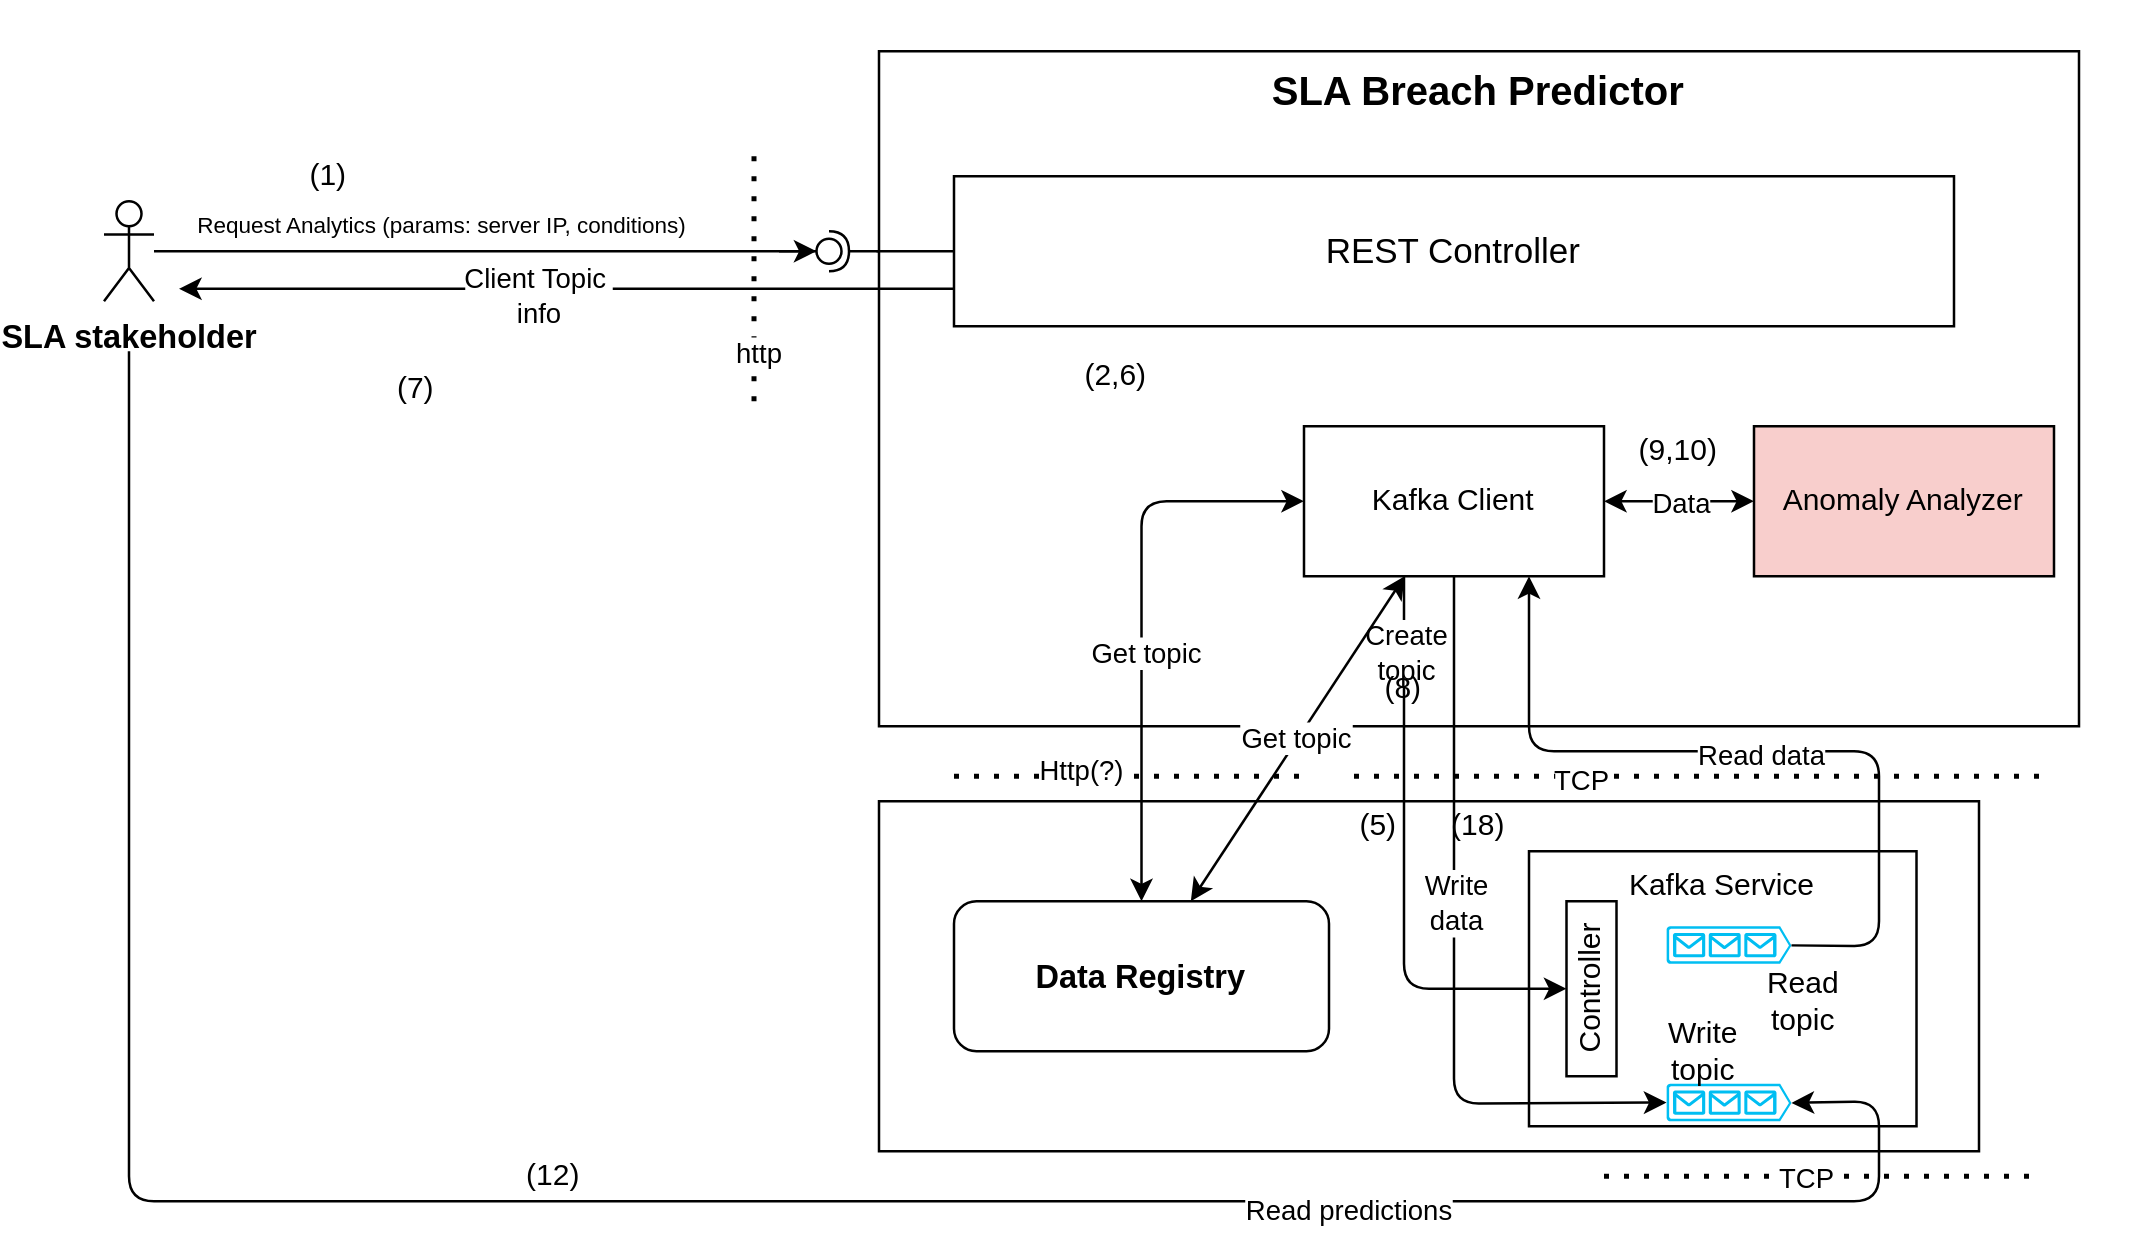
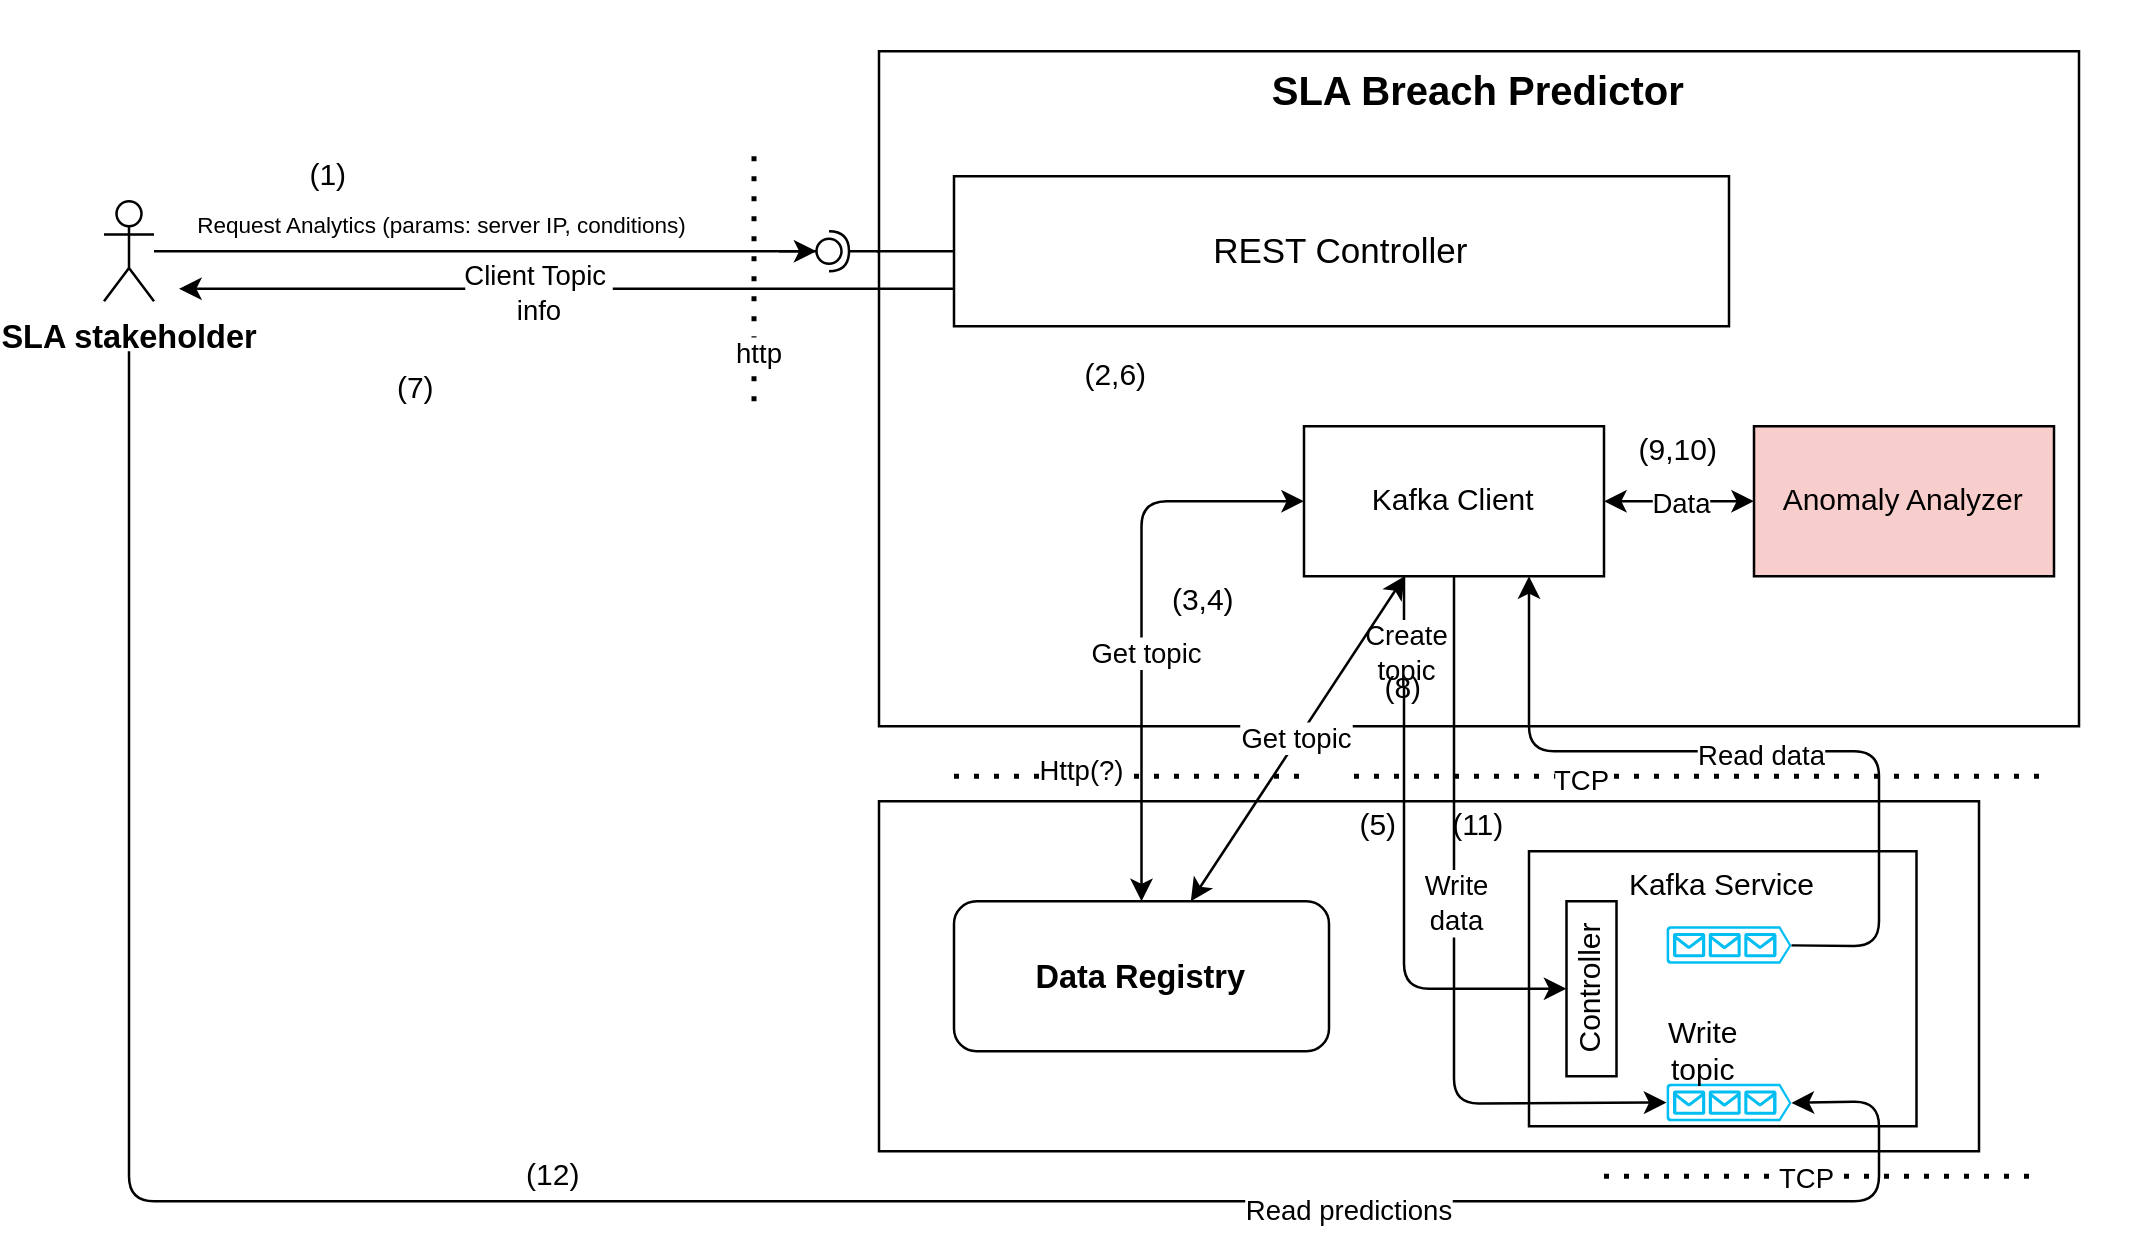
node "REST Controller": size 1000x150 -> 775x150
node "(3,4)": added
node "(18)": label "(18)" -> "(11)"
node "Read topic": removed
